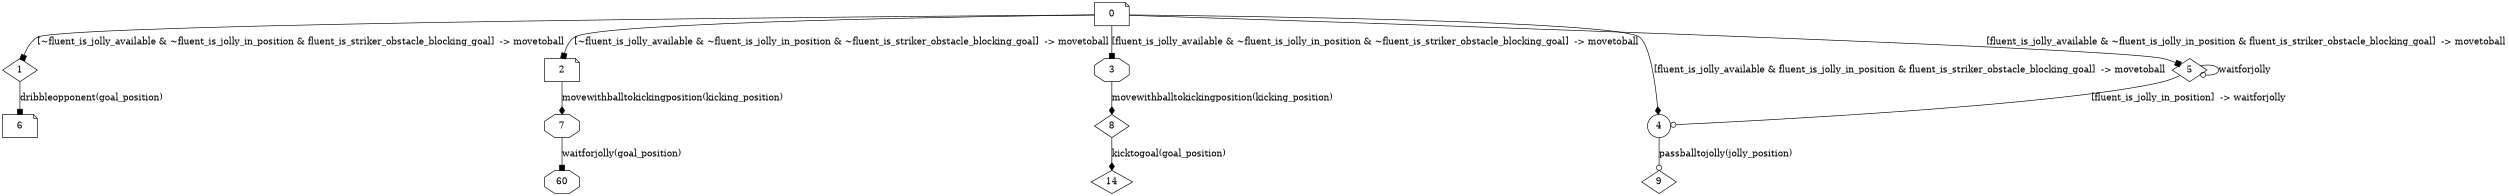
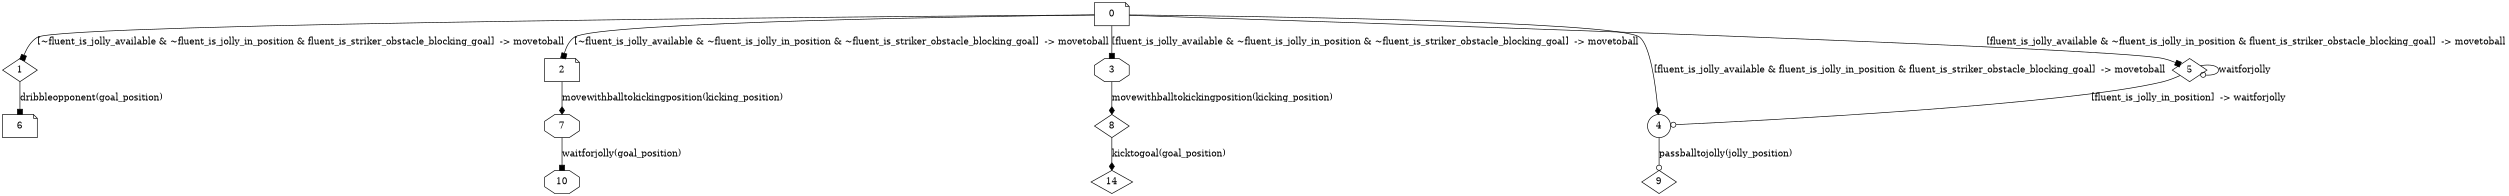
node "60": label "60" -> "10"
